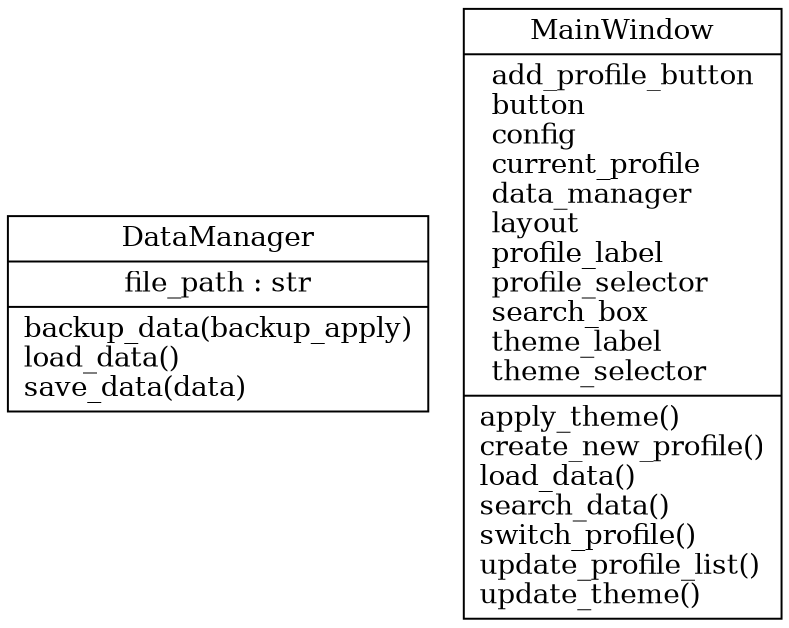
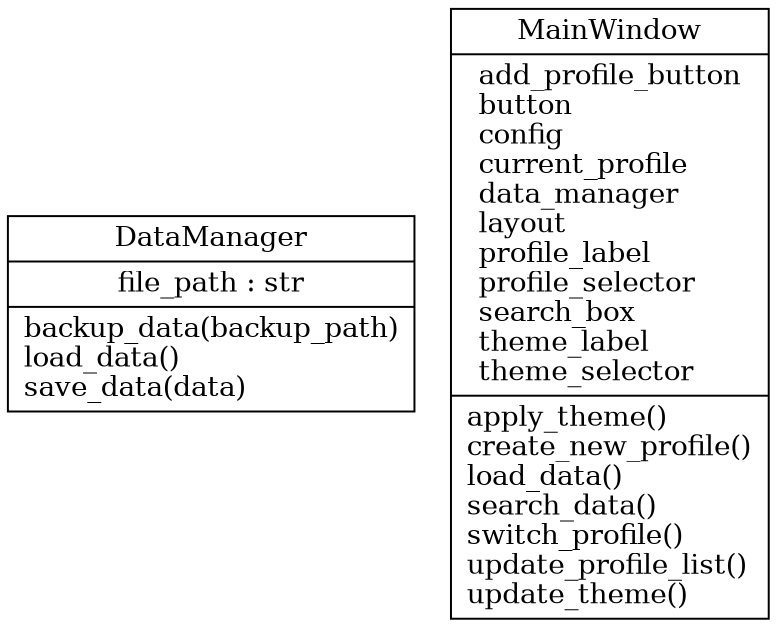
node "DataManager": text "backup_data(backup_apply)" -> "backup_data(backup_path)"
